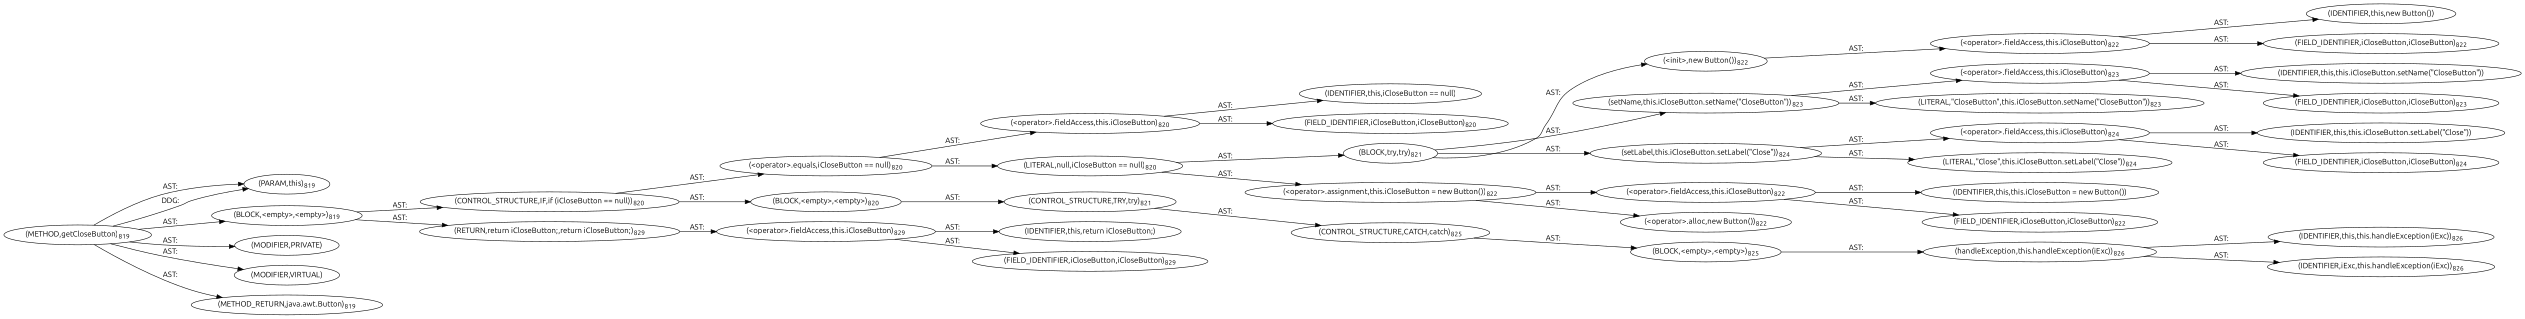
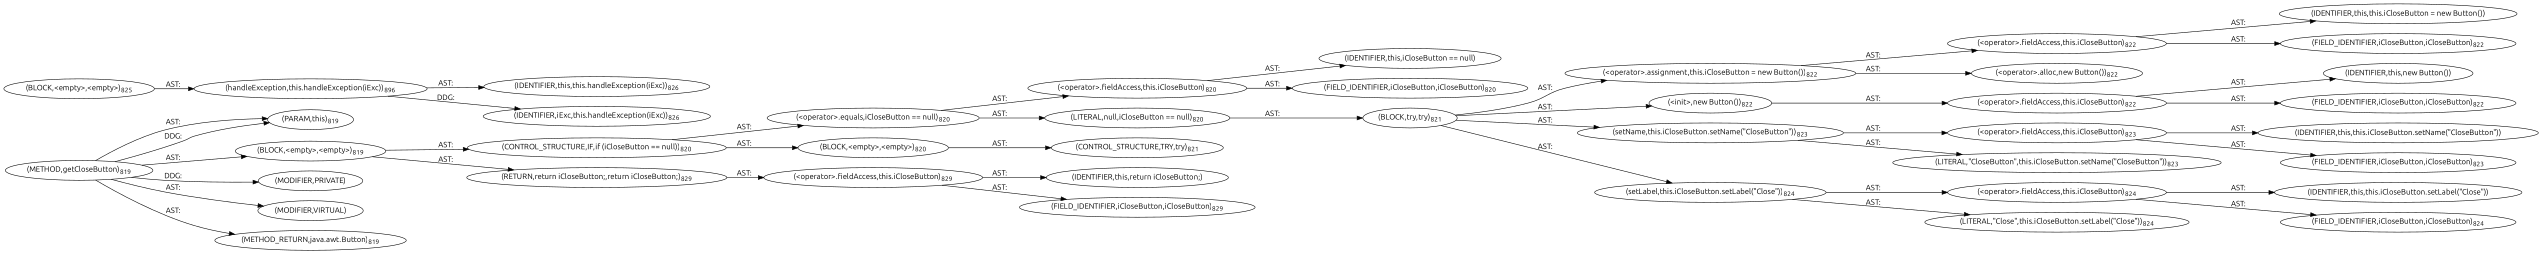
edge "(LITERAL,null,iCloseButton == null)" -> "(<operator>.assignment,this.iCloseButton = new Button())": now "(BLOCK,try,try)" -> "(<operator>.assignment,this.iCloseButton = new Button())"
node "(CONTROL_STRUCTURE,CATCH,catch)": removed
edge "(METHOD,getCloseButton)" -> "(MODIFIER,PRIVATE)": label "AST: " -> "DDG: "
node "(handleException,this.handleException(iExc))": text "826" -> "896"
edge "(handleException,this.handleException(iExc))" -> "(IDENTIFIER,iExc,this.handleException(iExc))": label "AST: " -> "DDG: "
